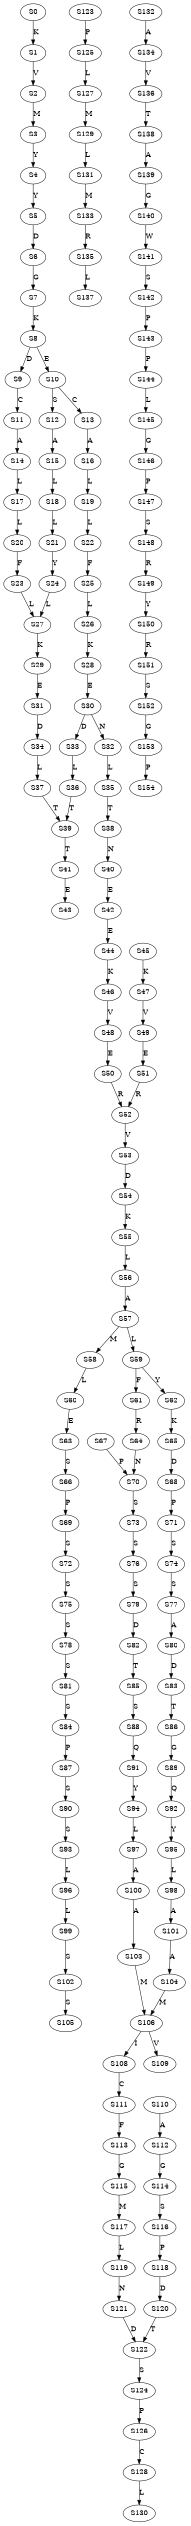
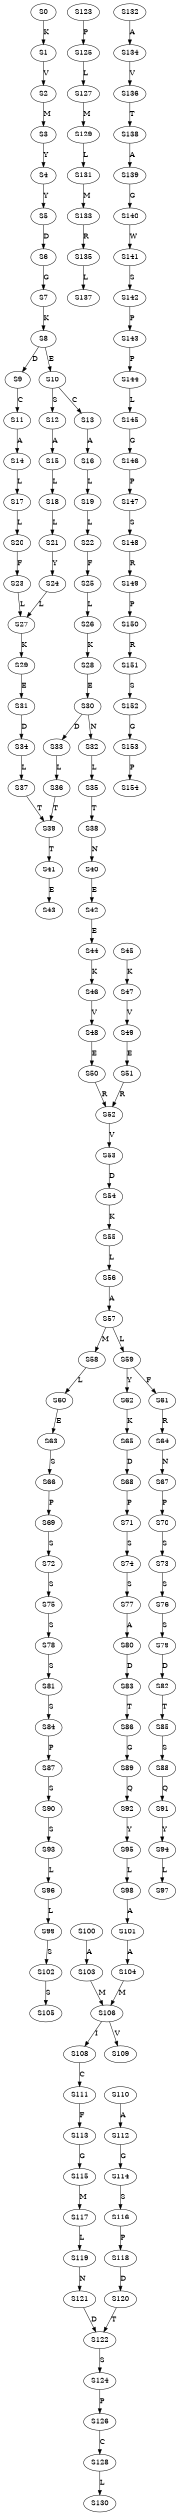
edge "S149" -> "S150": label "Y" -> "P"
edge "S64" -> "S70": now "S64" -> "S67"
edge "S97" -> "S100": removed, label "A"
